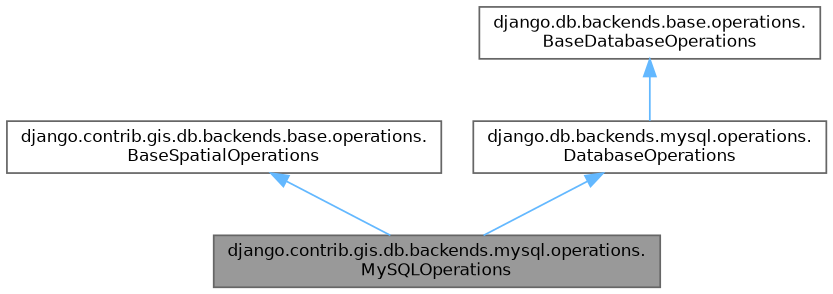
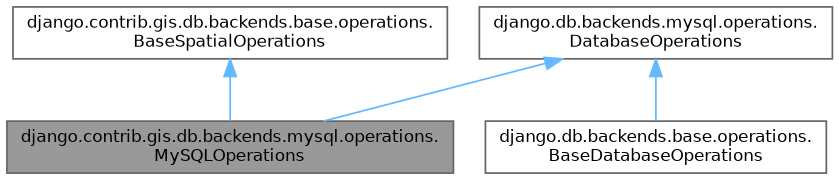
edge "django.db.backends.mysql.operations. DatabaseOperations" -> "django.db.backends.base.operations. BaseDatabaseOperations": reversed
